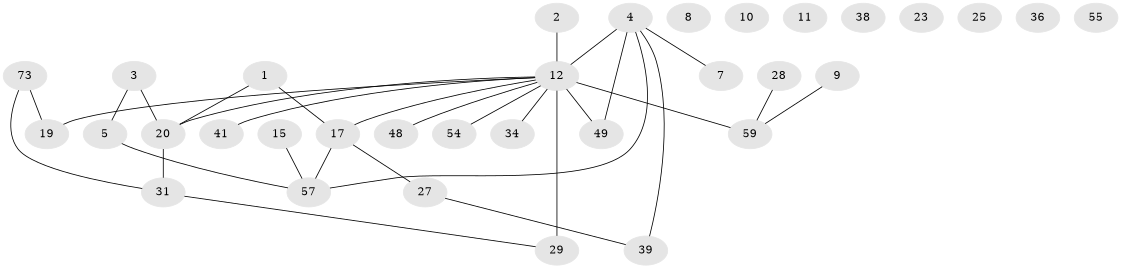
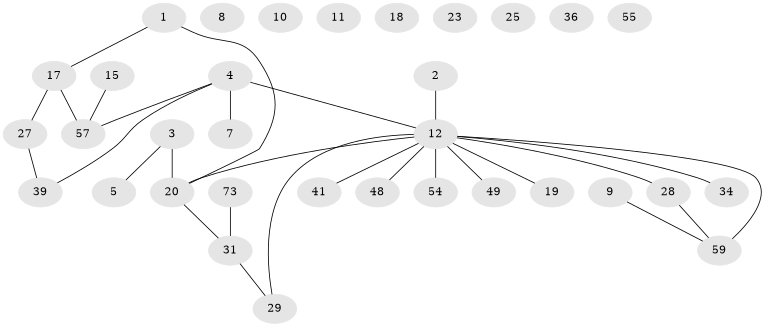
node "38": label "38" -> "18"
edge "4" -- "49": removed
edge "12" -- "17": now "12" -- "28"
edge "73" -- "19": removed
edge "5" -- "57": removed
